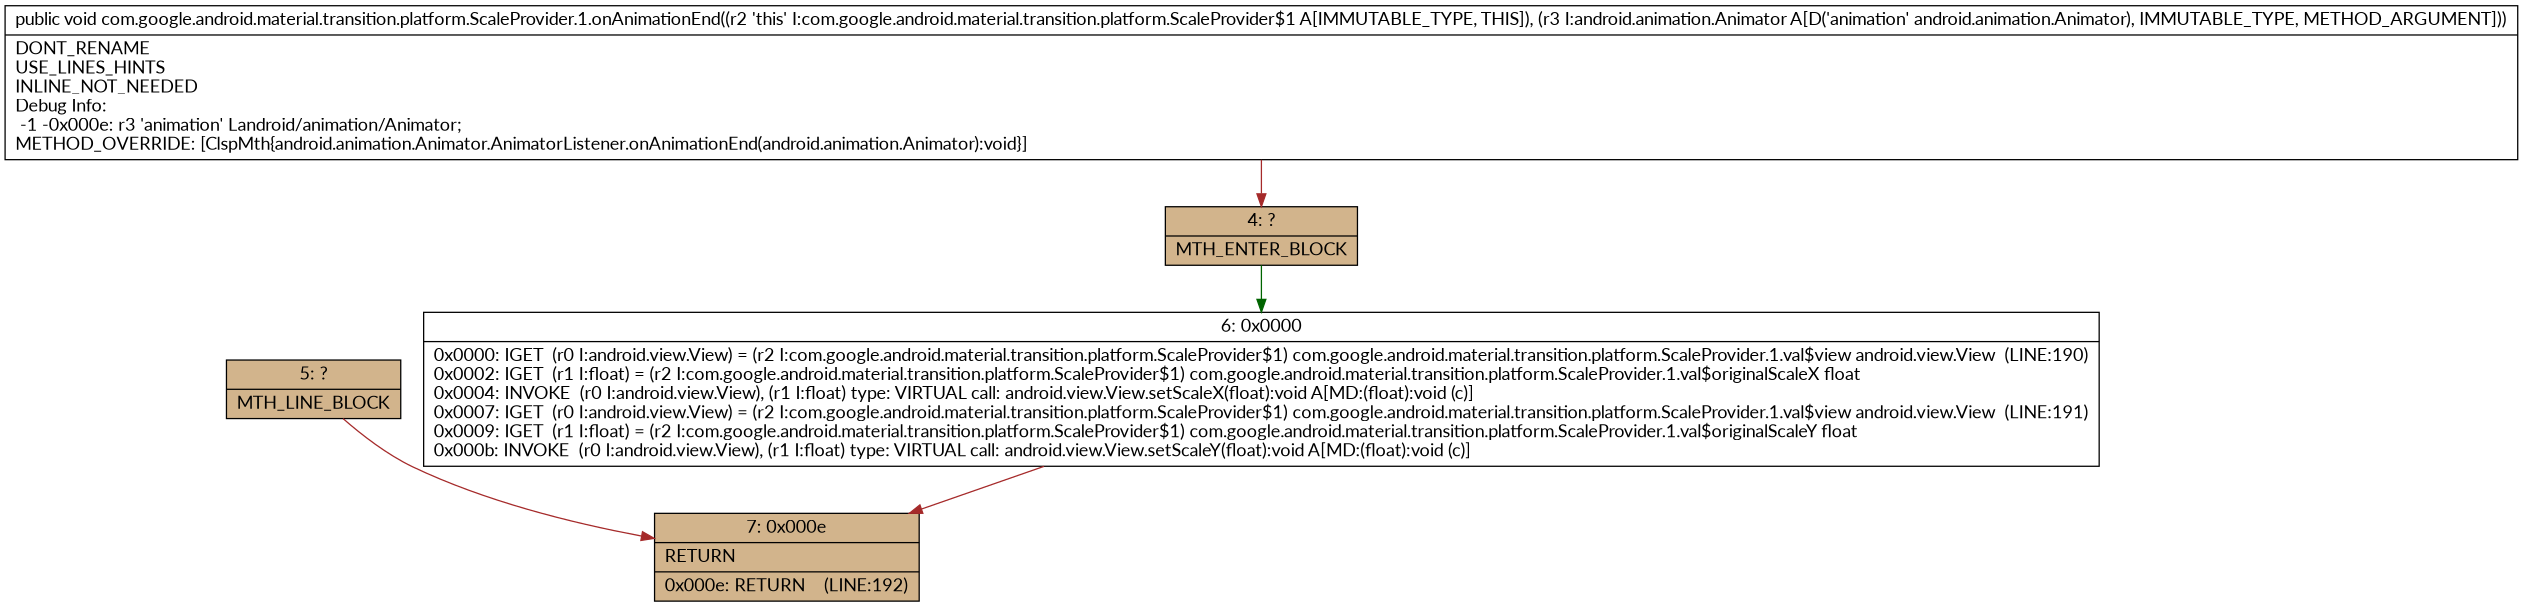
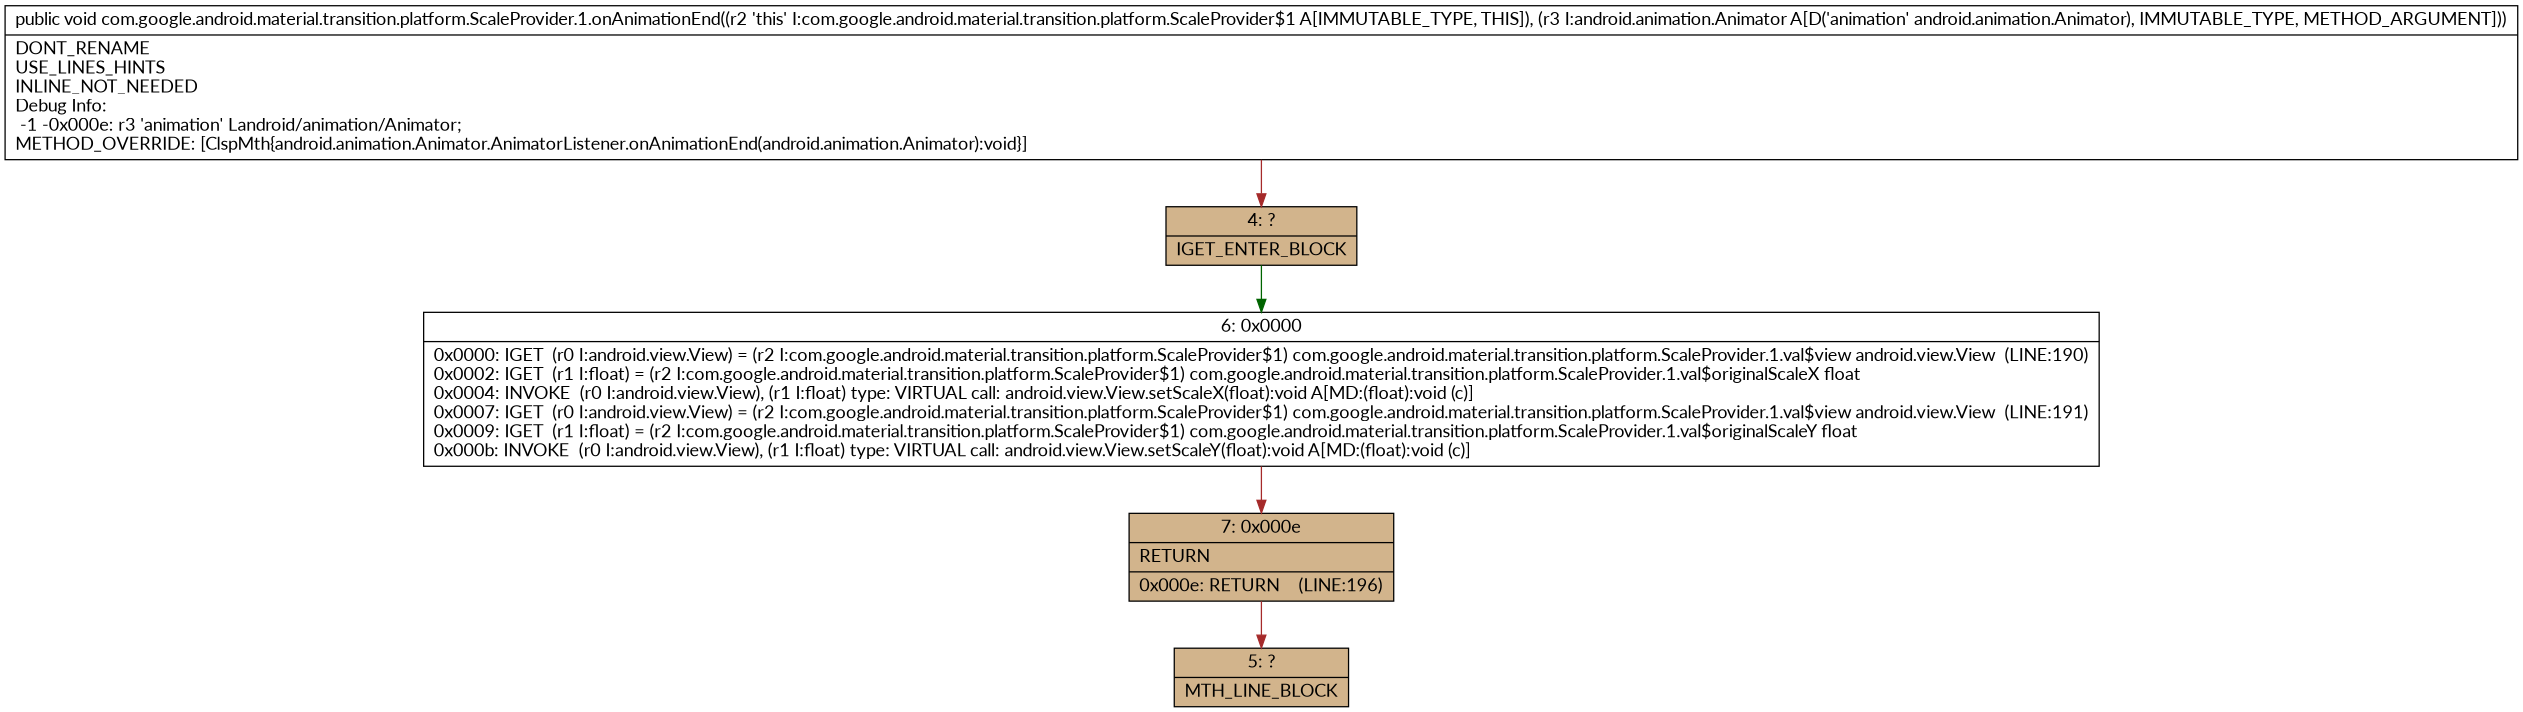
node "4: ?": text "MTH_ENTER_BLOCK" -> "IGET_ENTER_BLOCK"
edge "5: ?" -> "7: 0x000e": reversed
node "7: 0x000e": text "0x000e: RETURN    (LINE:192)" -> "0x000e: RETURN    (LINE:196)"
